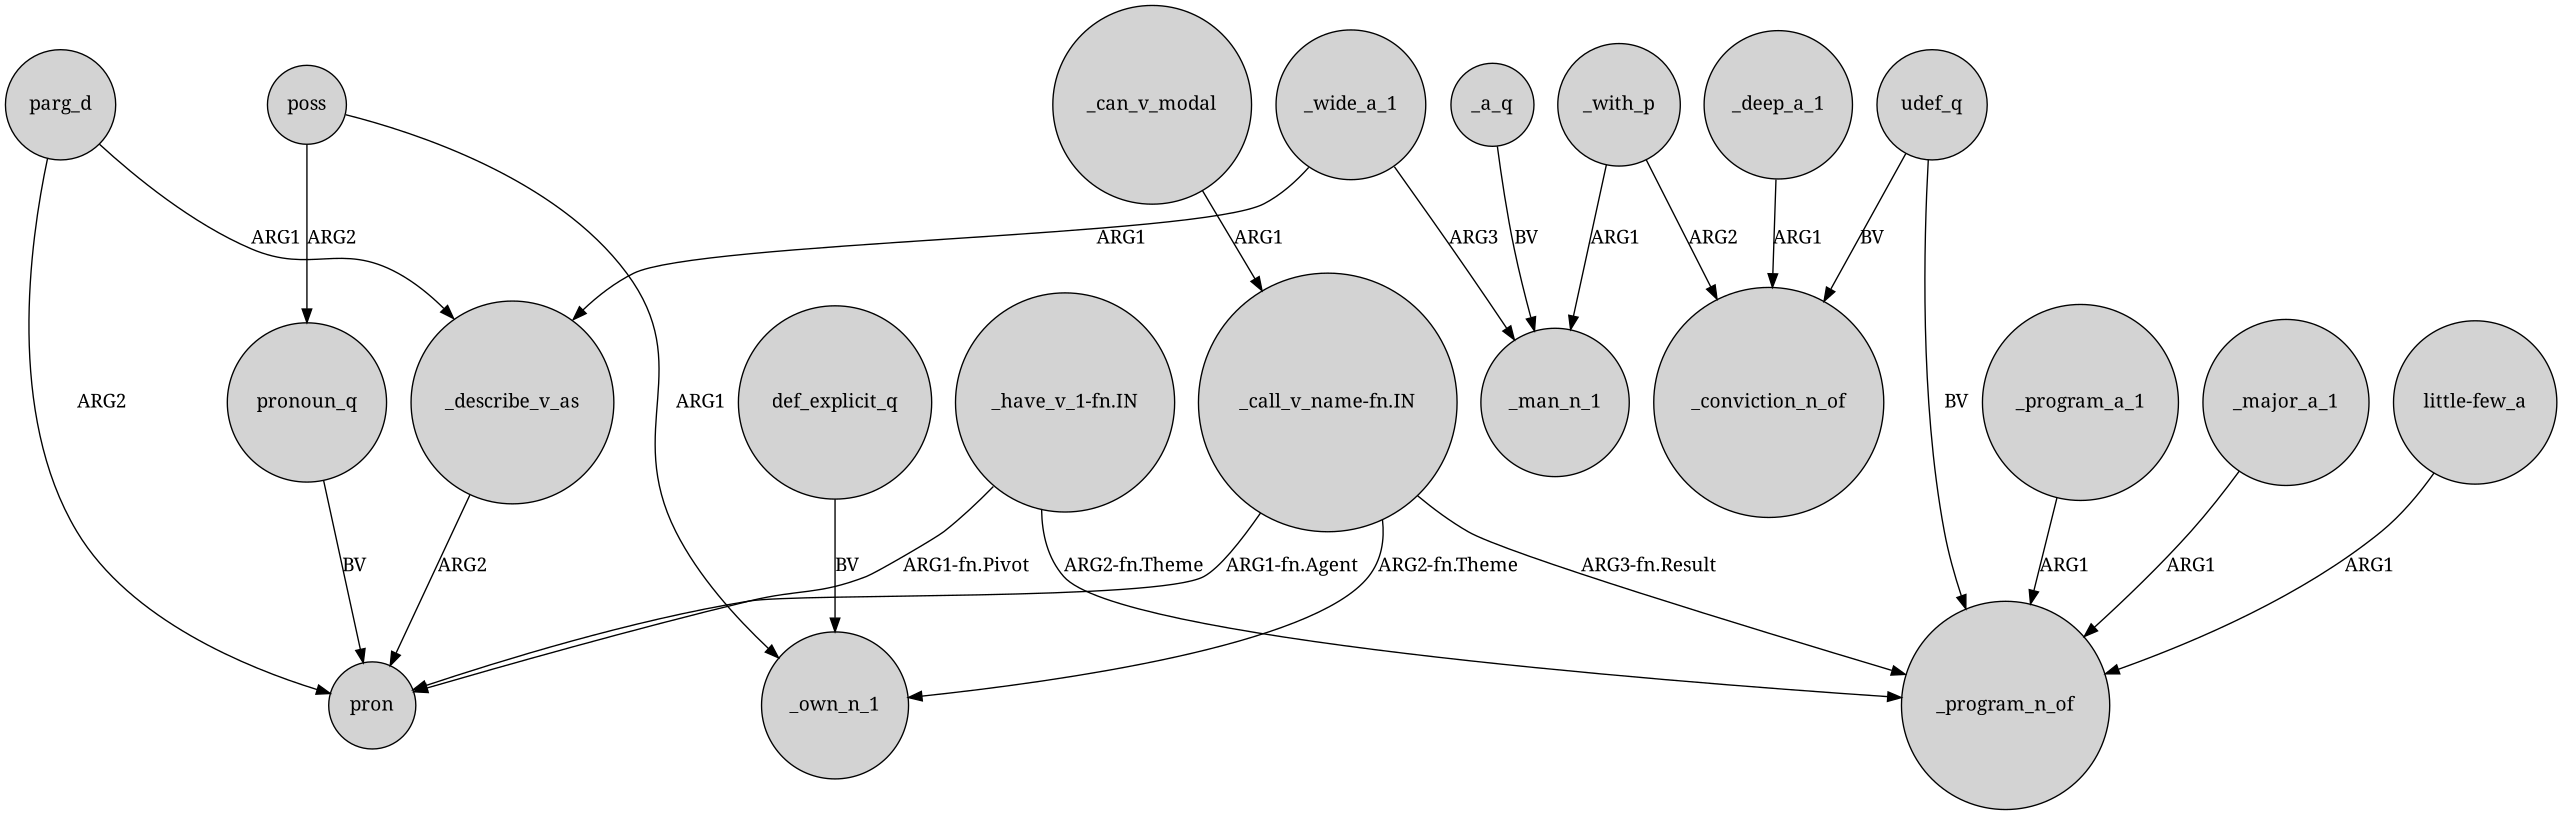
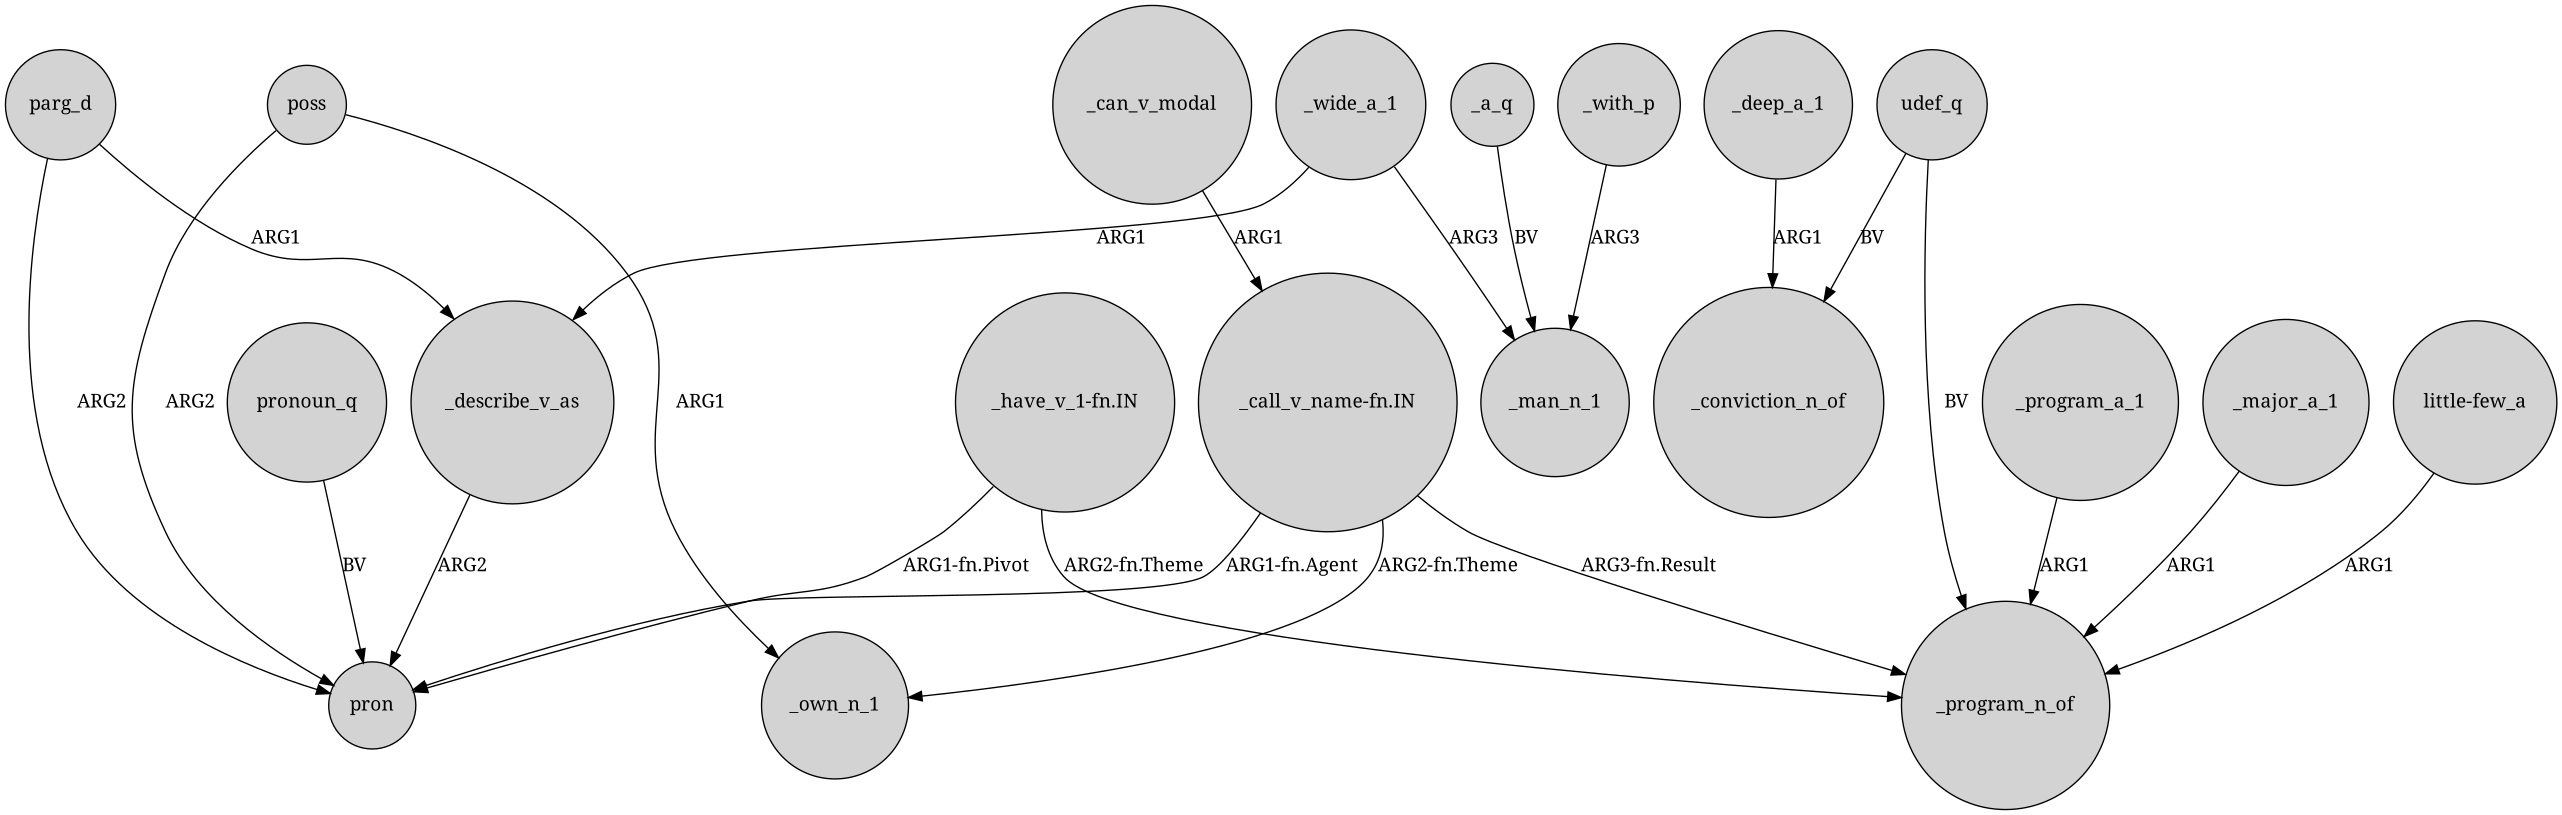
edge "_with_p" -> "_conviction_n_of": removed, label "ARG2"
edge "poss" -> "pronoun_q": now "poss" -> "pron"
edge "_with_p" -> "_man_n_1": label "ARG1" -> "ARG3"
node "def_explicit_q": removed
